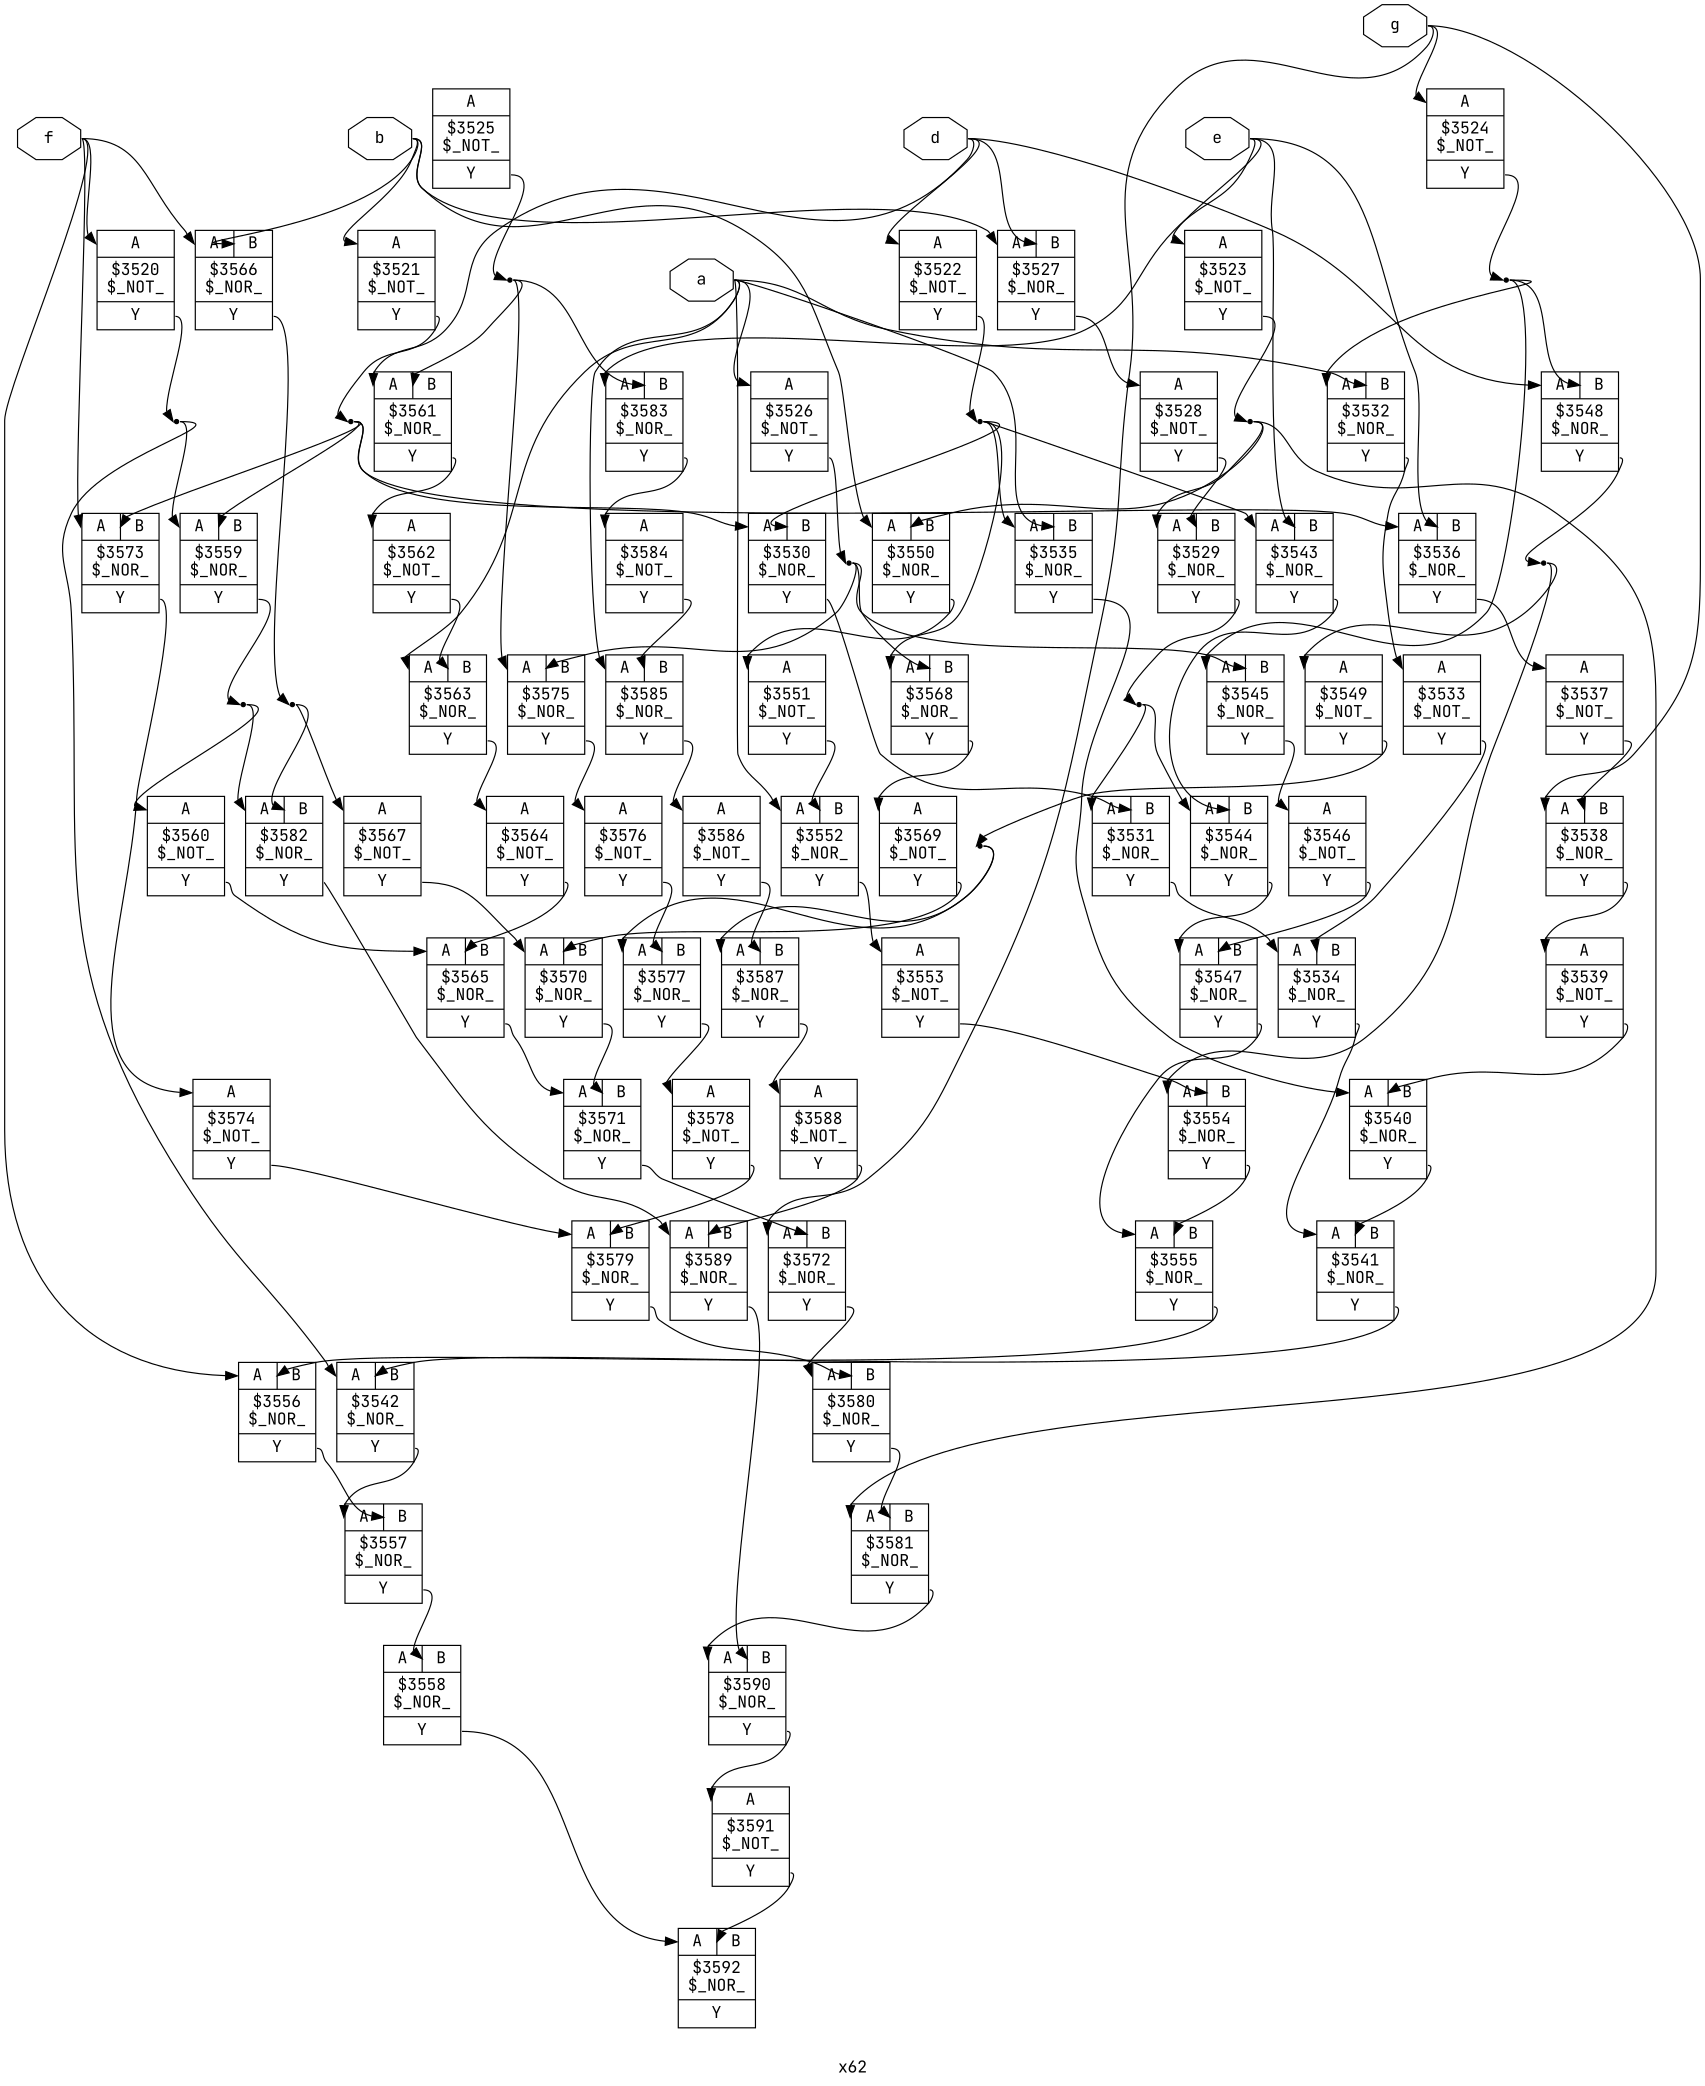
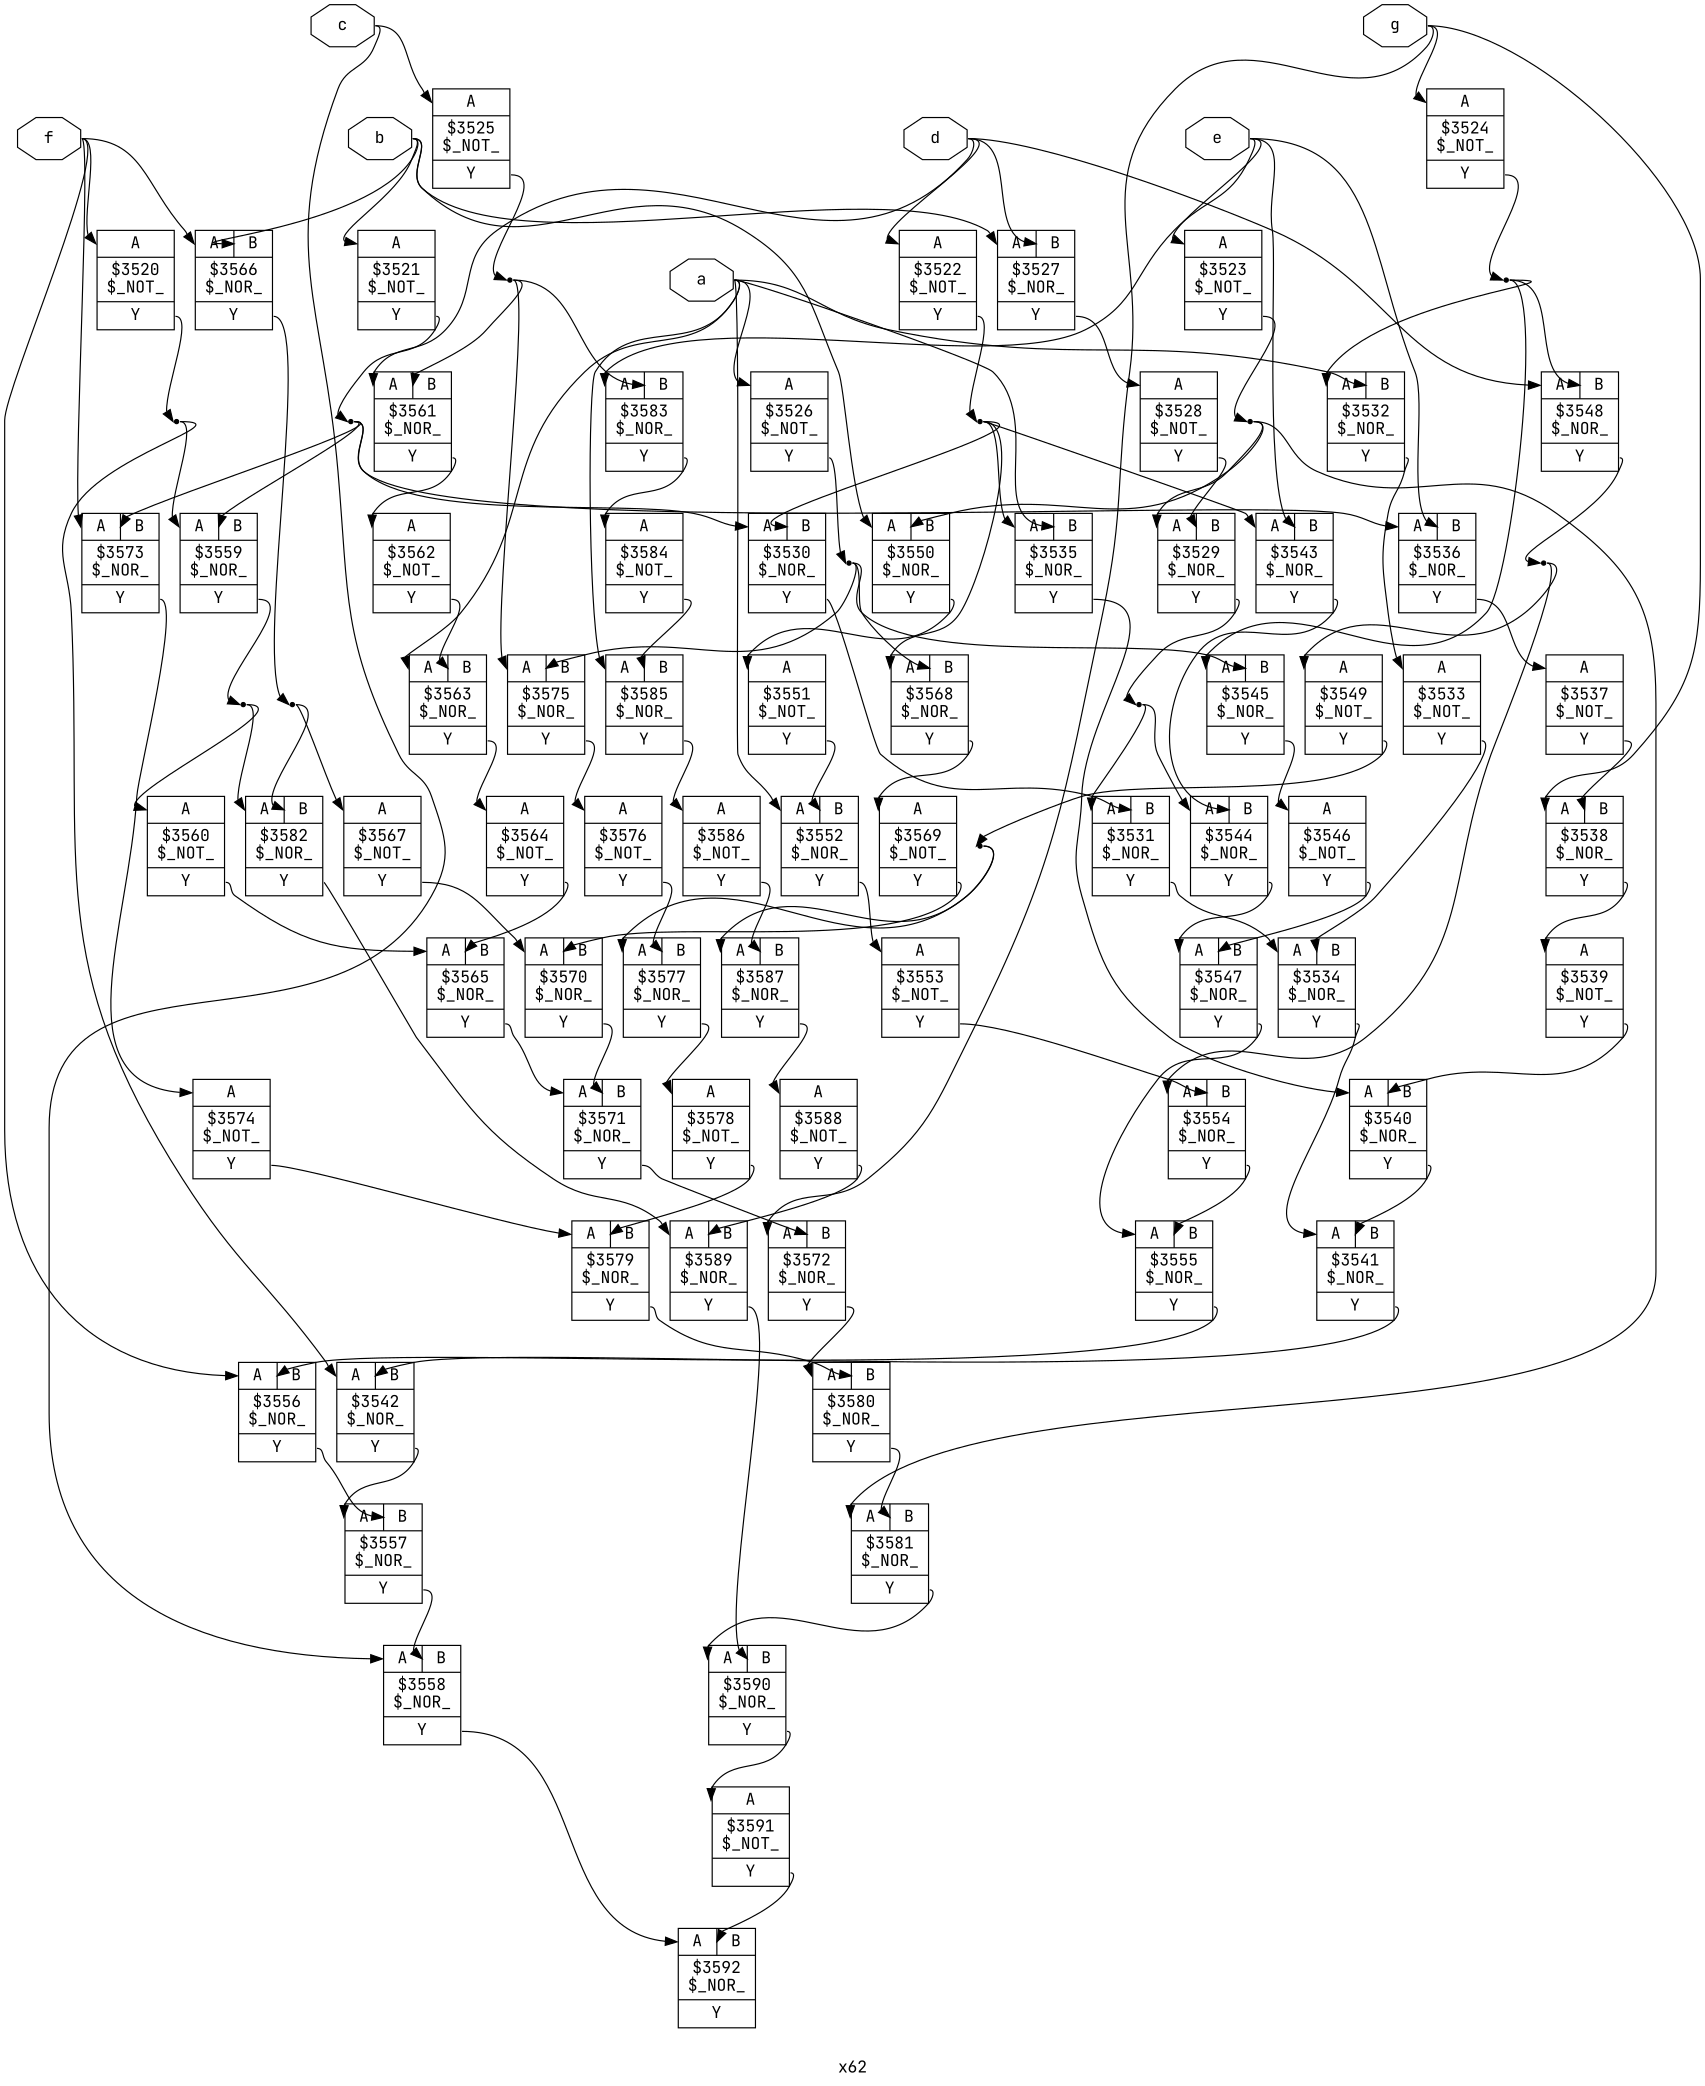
node "c": added
